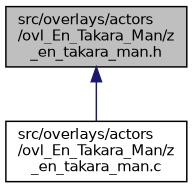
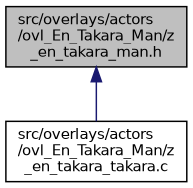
node "src/overlays/actors /ovl_En_Takara_Man/z _en_takara_man.c": label "src/overlays/actors /ovl_En_Takara_Man/z _en_takara_man.c" -> "src/overlays/actors /ovl_En_Takara_Man/z _en_takara_takara.c"
